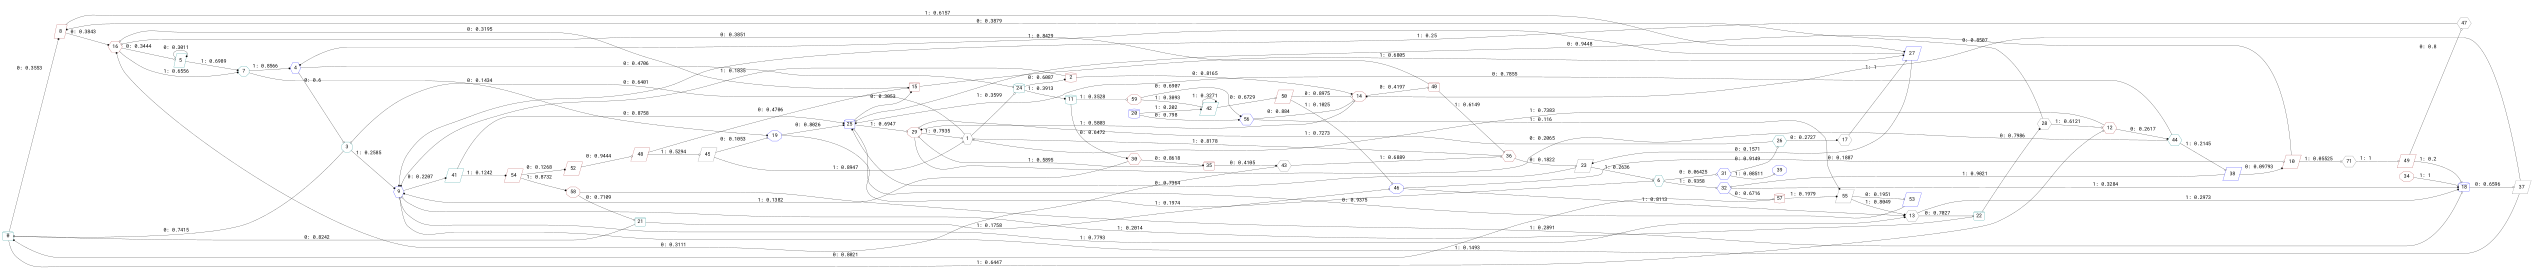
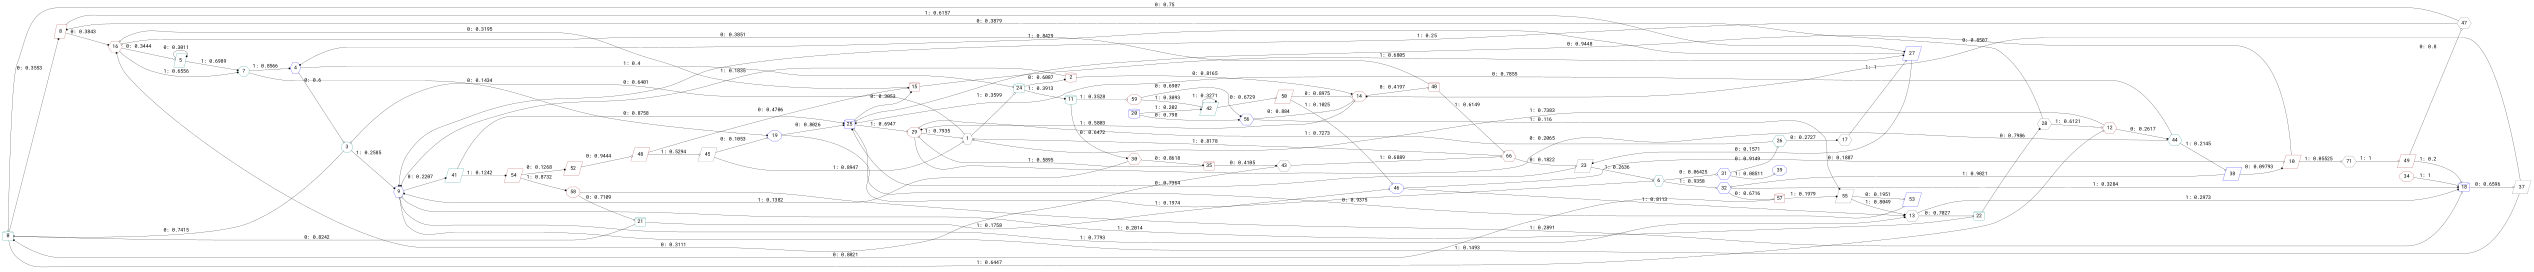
edge "47" -> "0": added, label "0: 0.75"
edge "4" -> "24": label "0: 0.4706   " -> "1: 0.4      "
node "36": label "36" -> "66"
